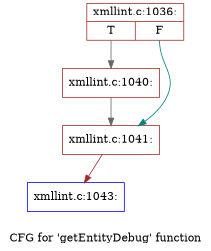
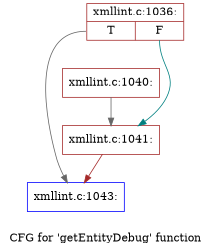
edge "xmllint.c:1036:" -> "xmllint.c:1040:": now "xmllint.c:1036:" -> "xmllint.c:1043:"
